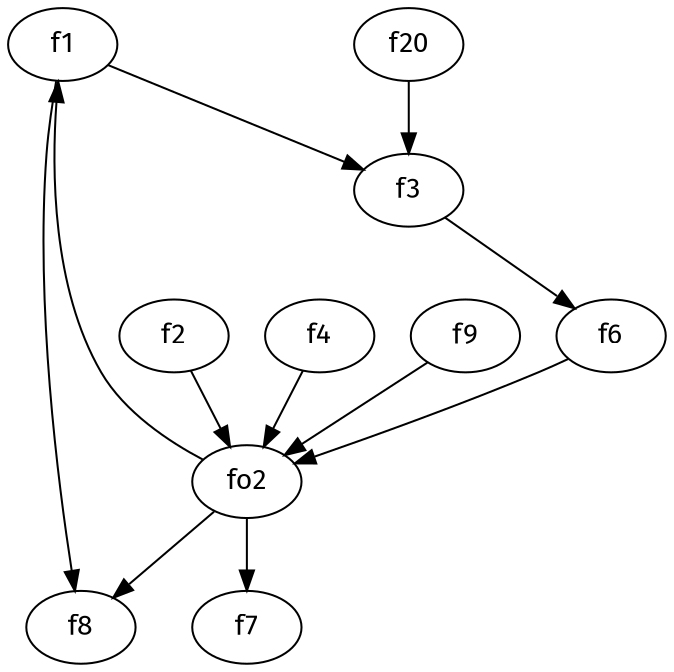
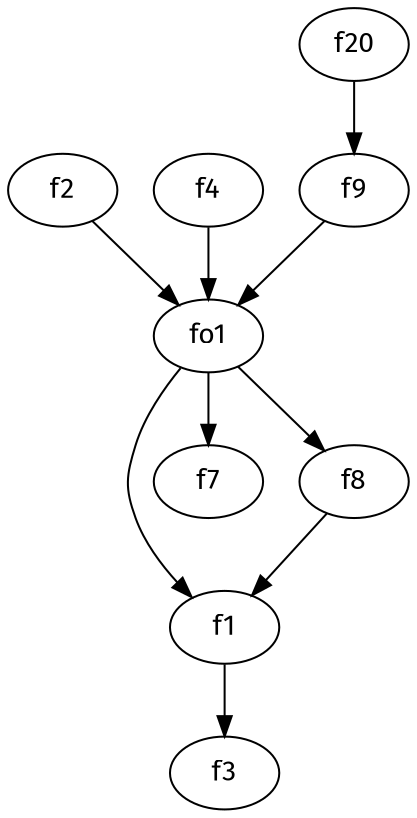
edge "f20" -> "f3": now "f20" -> "f9"
edge "f1" -> "f8": reversed
node "f6": removed
node "fo2": label "fo2" -> "fo1"
